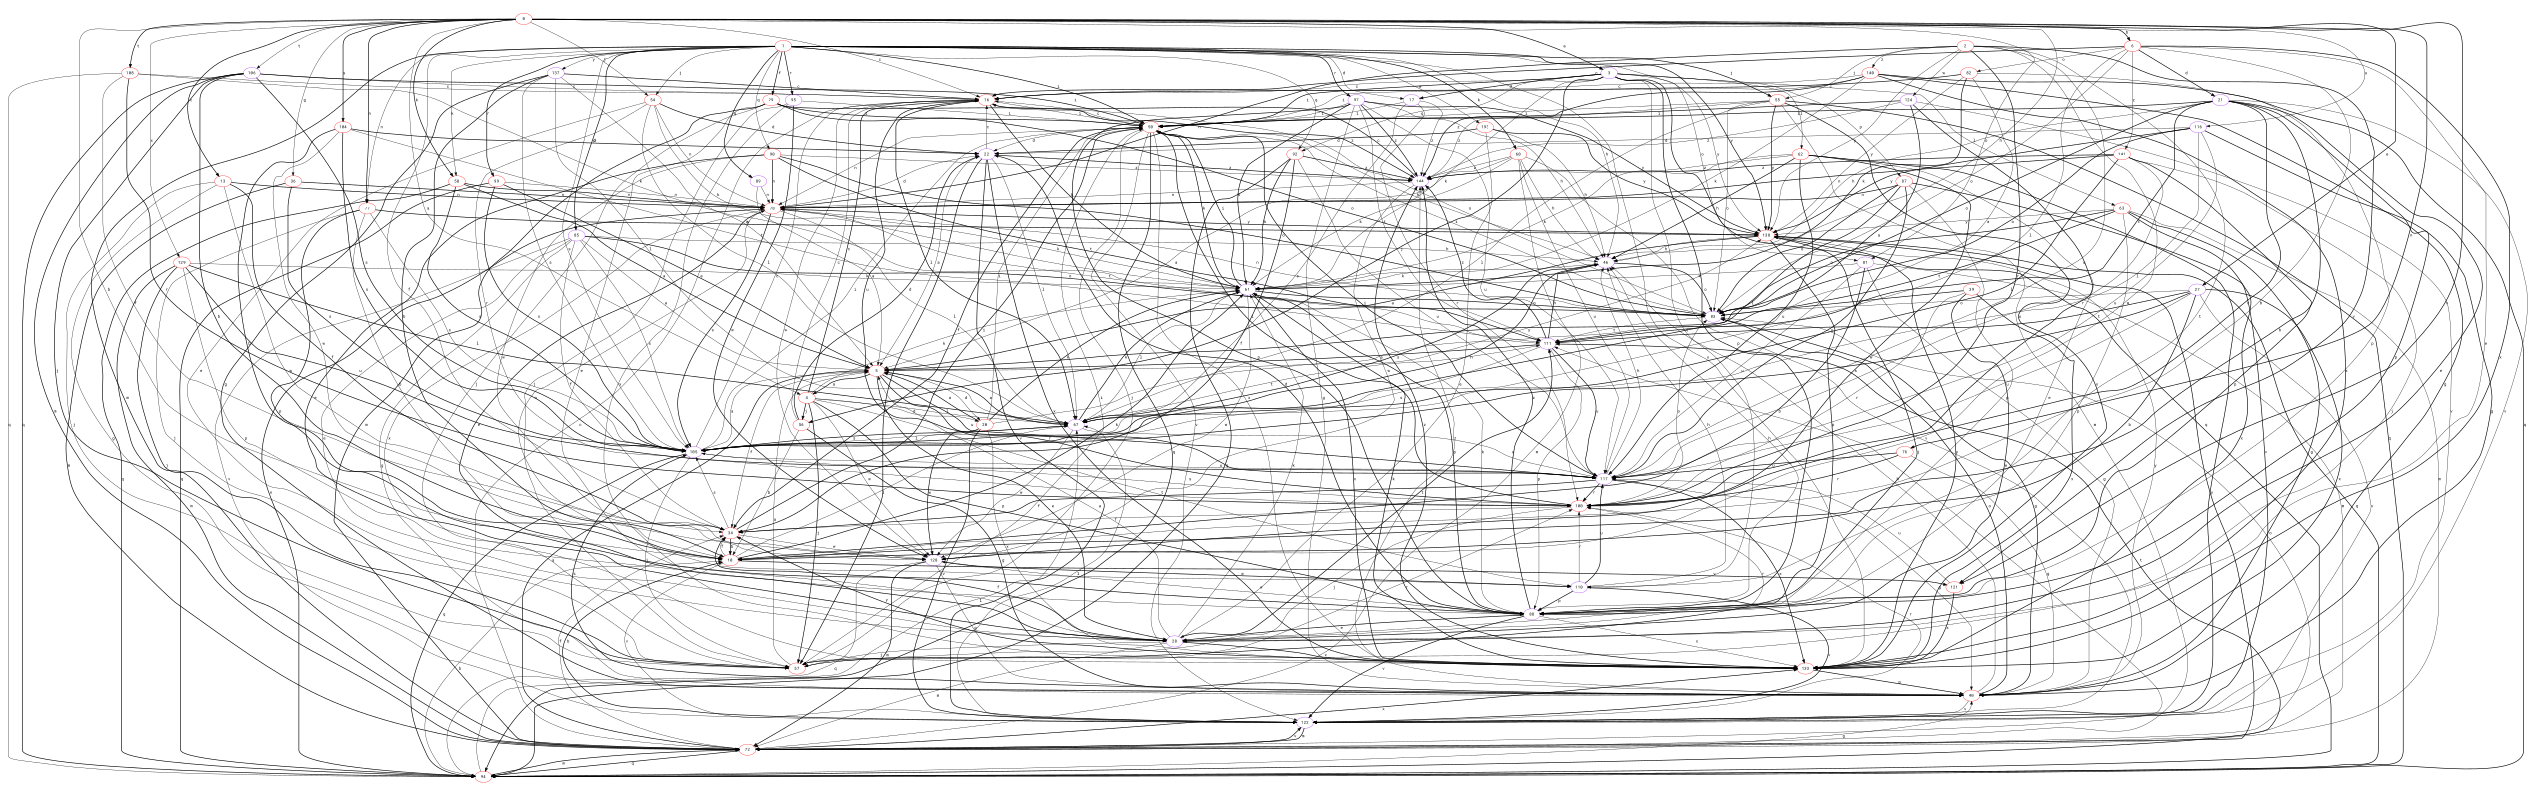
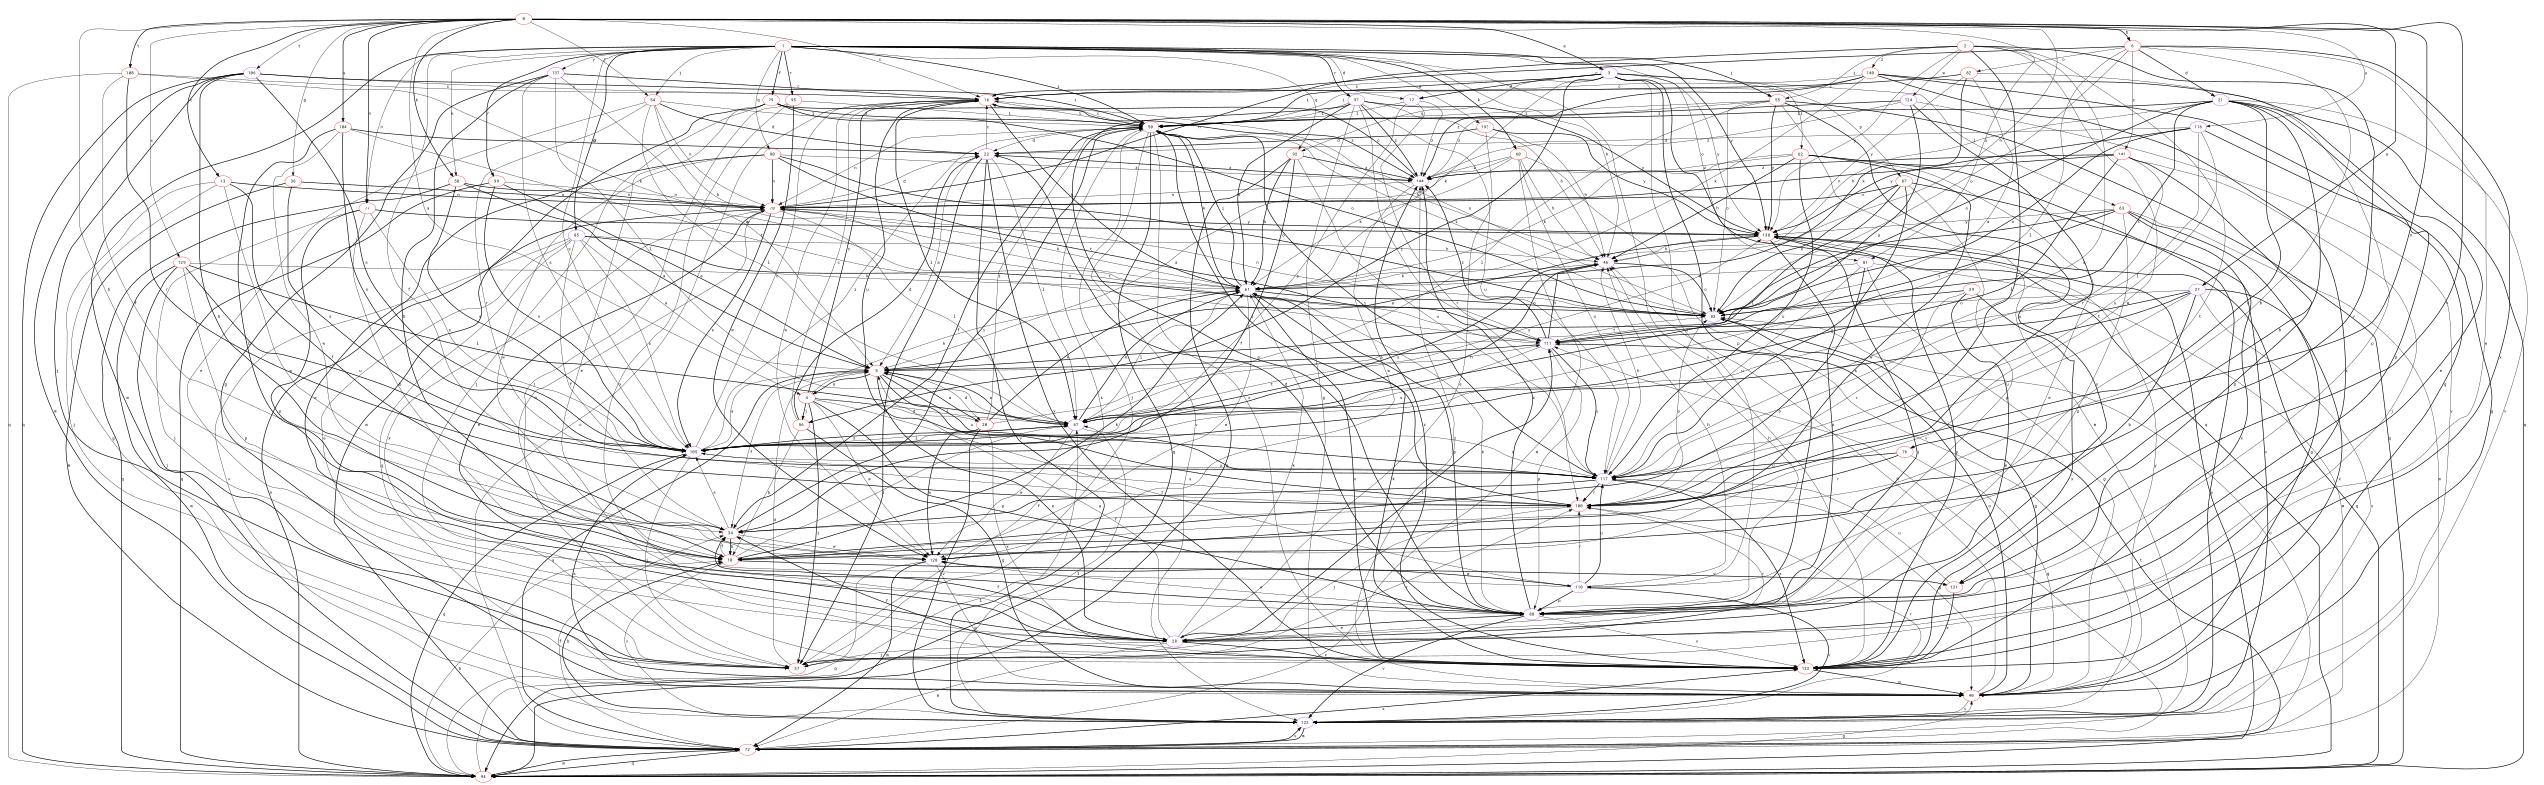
node "95": color purple -> red
edge "54" -> "50": added, label "i"
node "89": removed
edge "128" -> "110": reversed
